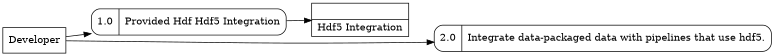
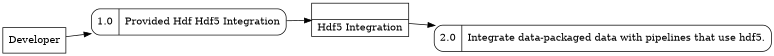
edge "Developer" -> "2.0": now "Hdf5 Integration" -> "2.0"
